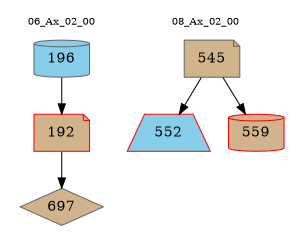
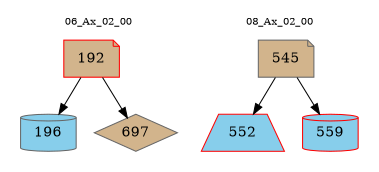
edge "196" -> "192": reversed
node "559": fillcolor tan -> skyblue
